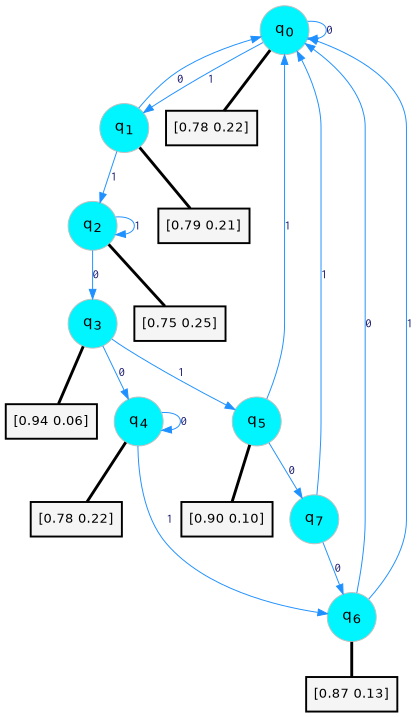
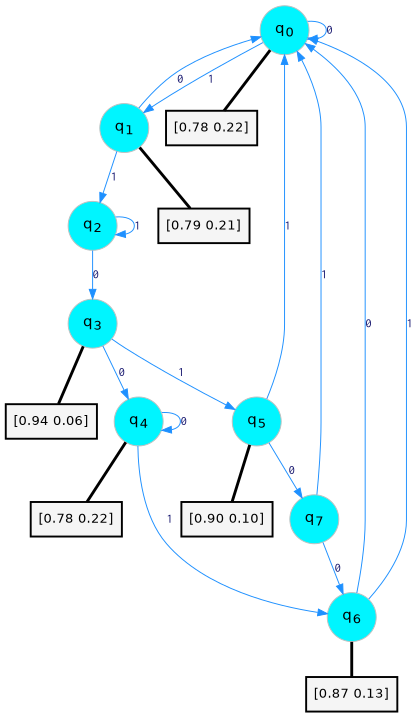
node "[0.75 0.25]": removed
